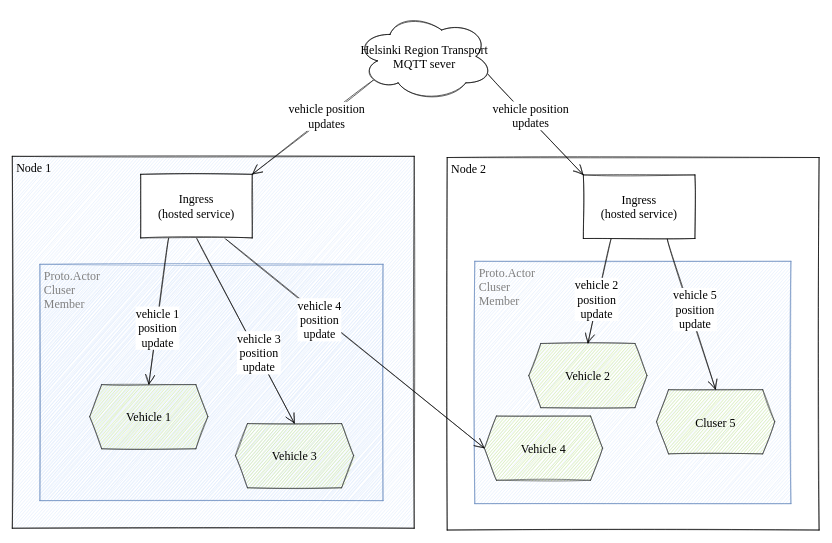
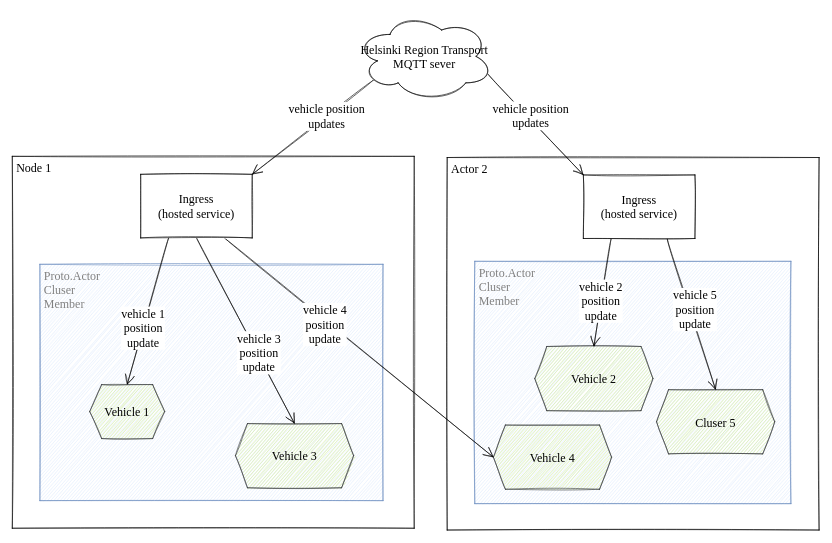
node "Node 1": fillcolor #dae8fc -> #ffffff
node "Node 2": label "Node 2" -> "Actor 2"
node "Vehicle 2": moved (588, 376) -> (594, 379)
node "Vehicle 1": size 118x64 -> 75x54
node "Vehicle 4": moved (544, 448) -> (553, 457)
